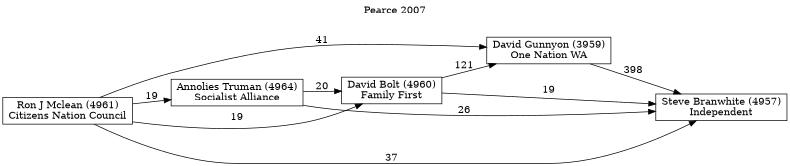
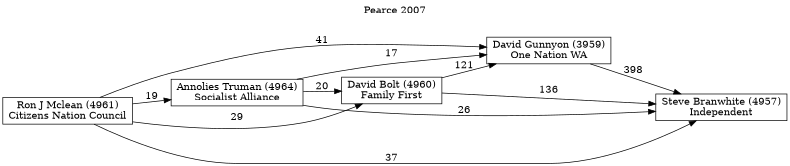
edge "Annolies Truman (4964) Socialist Alliance" -> "David Gunnyon (3959) One Nation WA": added, label "17"
edge "David Bolt (4960) Family First" -> "Steve Branwhite (4957) Independent": label "19" -> "136"
edge "Ron J Mclean (4961) Citizens Nation Council" -> "David Bolt (4960) Family First": label "19" -> "29"
